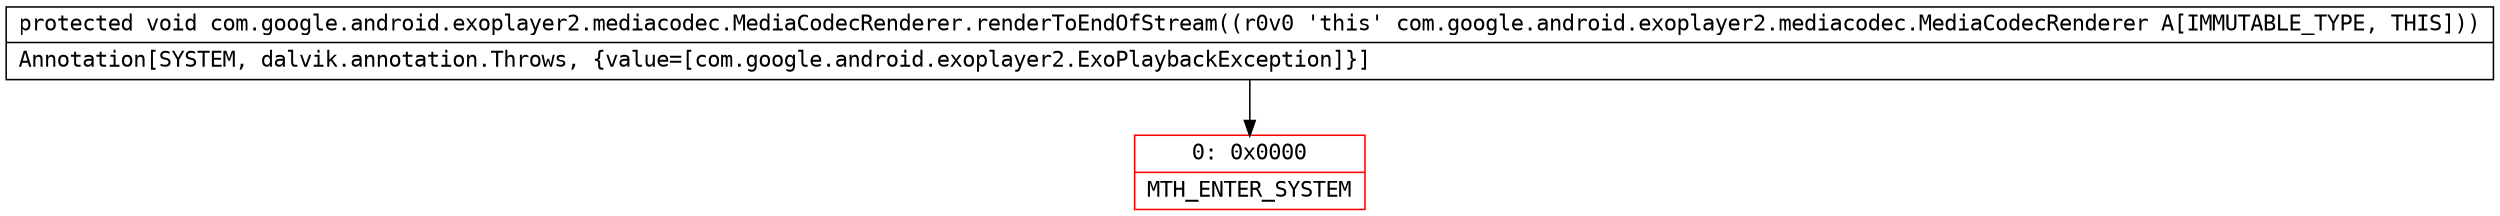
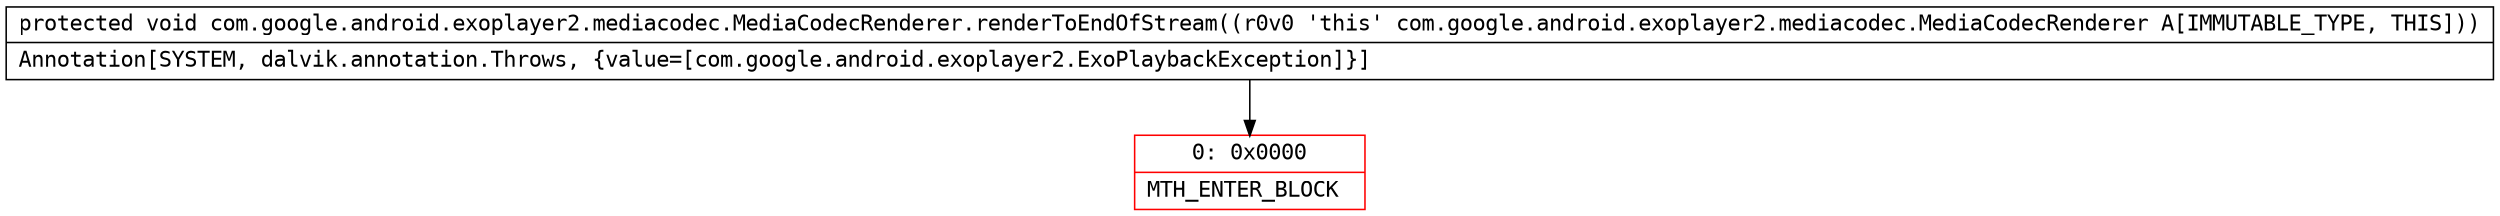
node "0: 0x0000": text "MTH_ENTER_SYSTEM" -> "MTH_ENTER_BLOCK"
